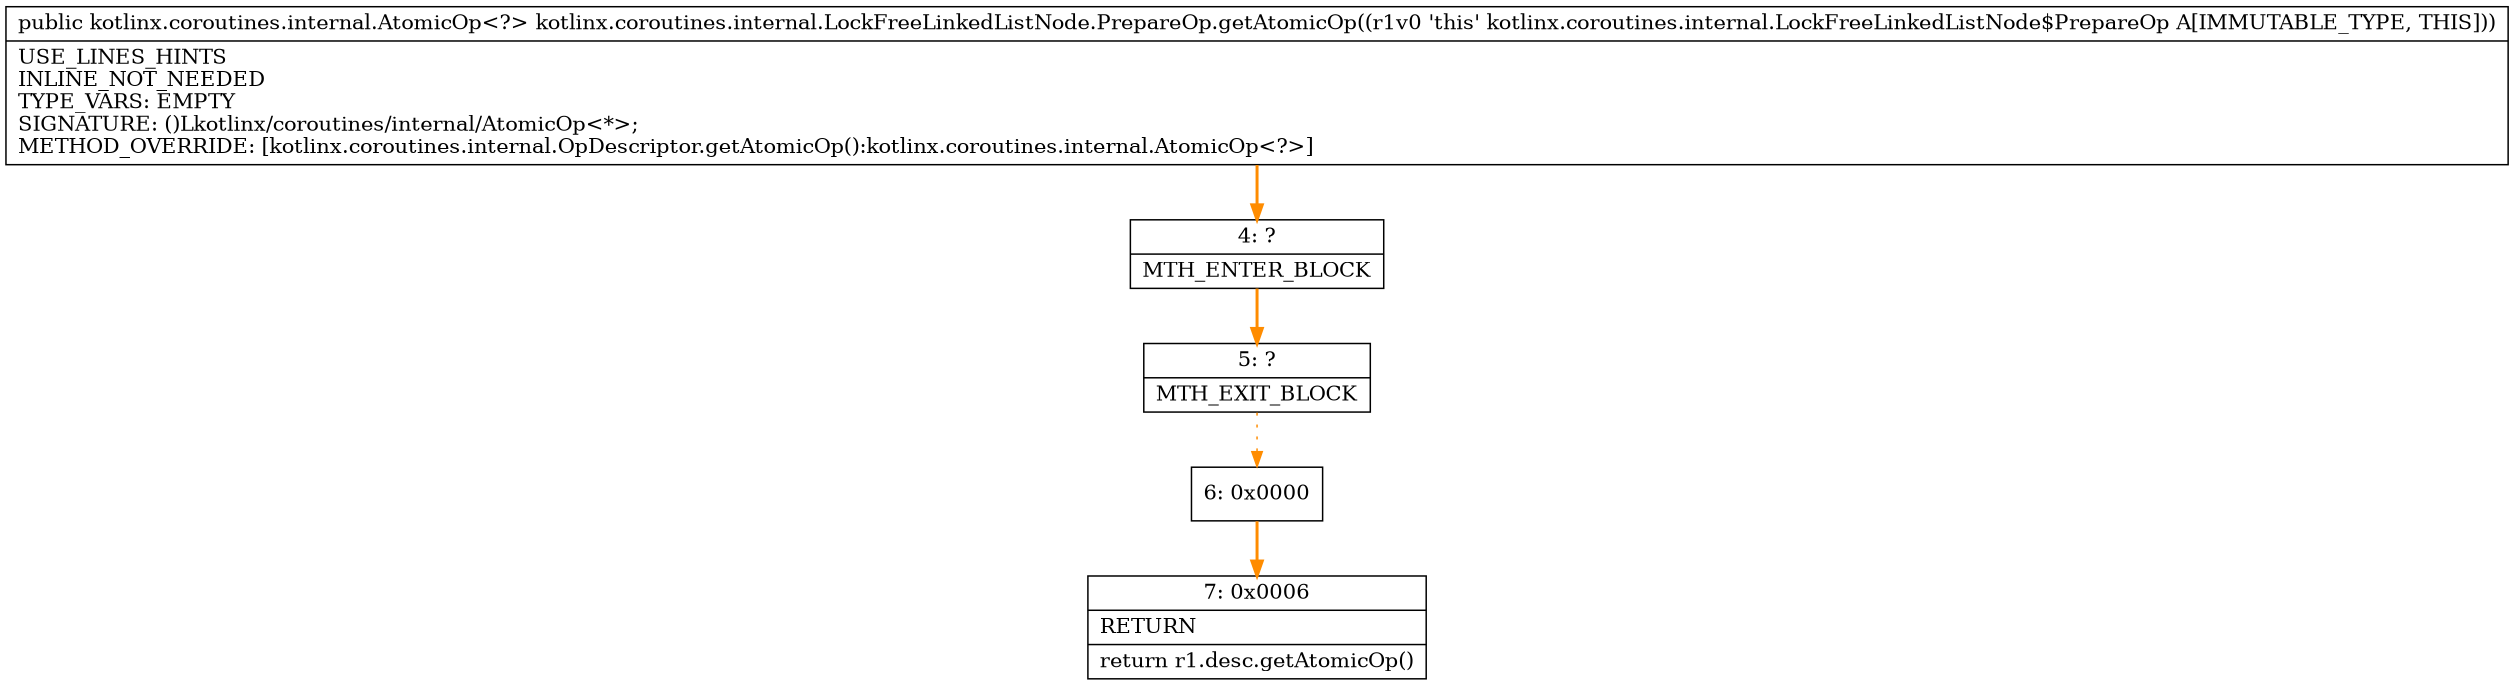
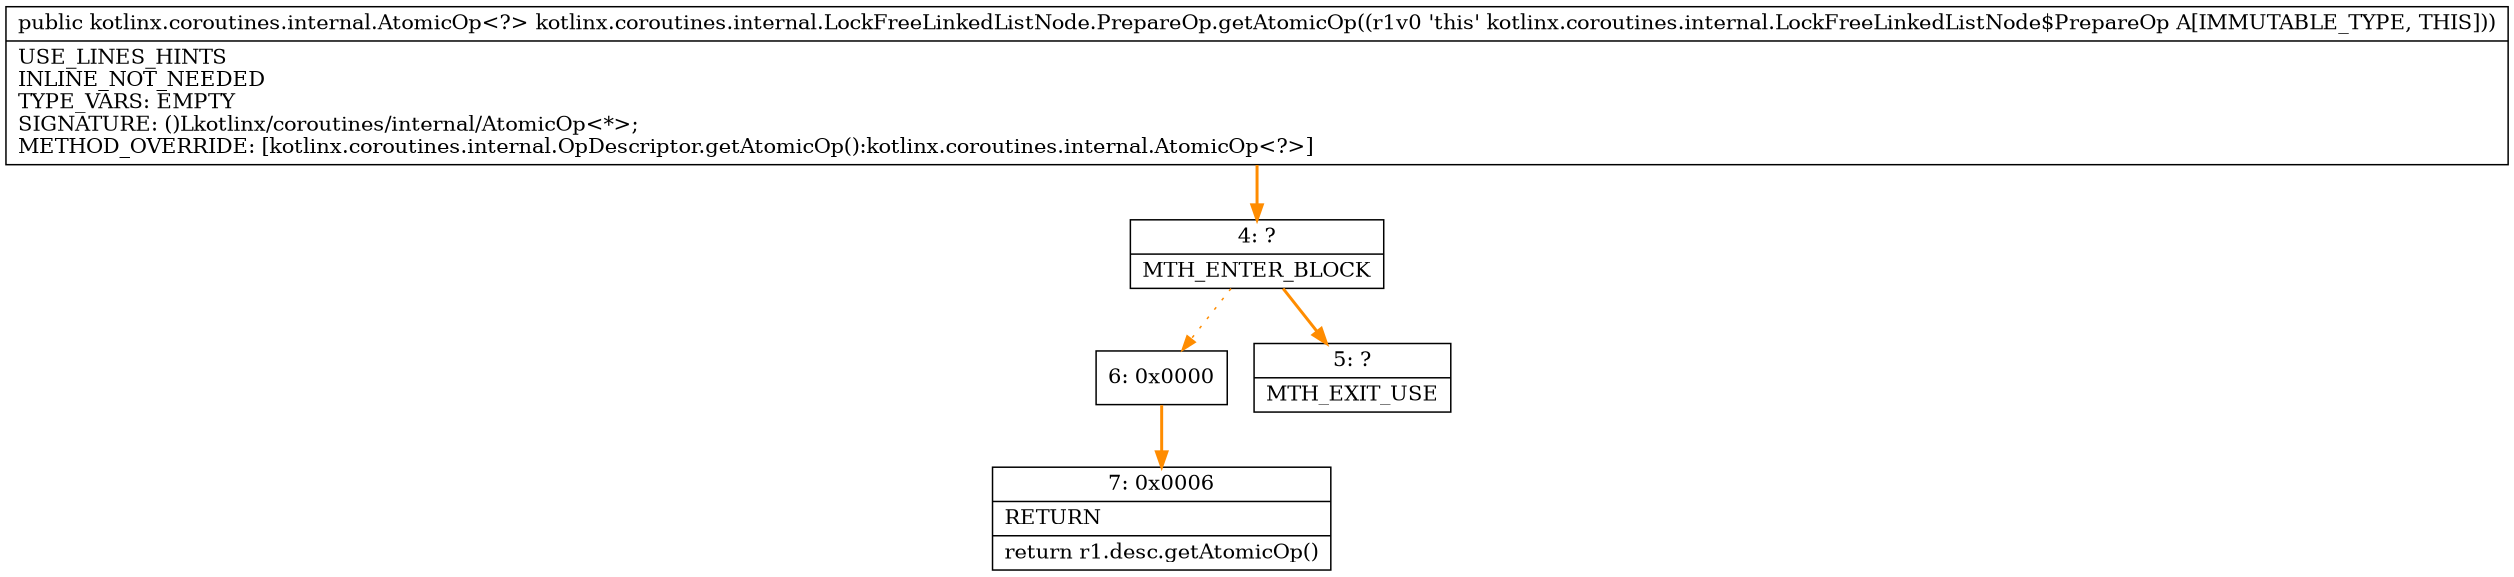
node "5: ?": text "MTH_EXIT_BLOCK" -> "MTH_EXIT_USE"
edge "5: ?" -> "6: 0x0000": now "4: ?" -> "6: 0x0000"
